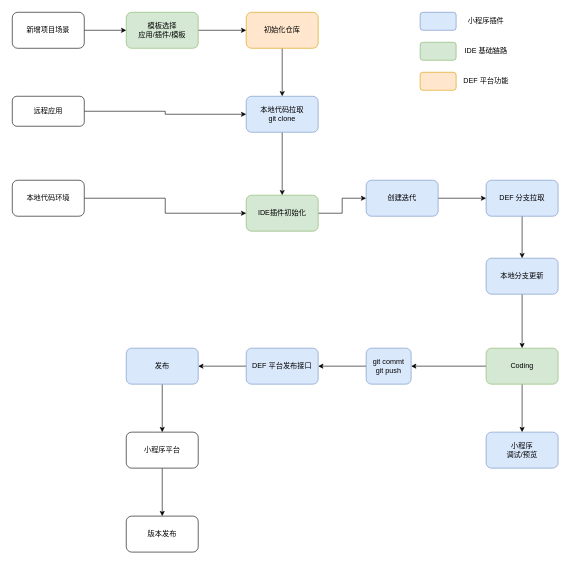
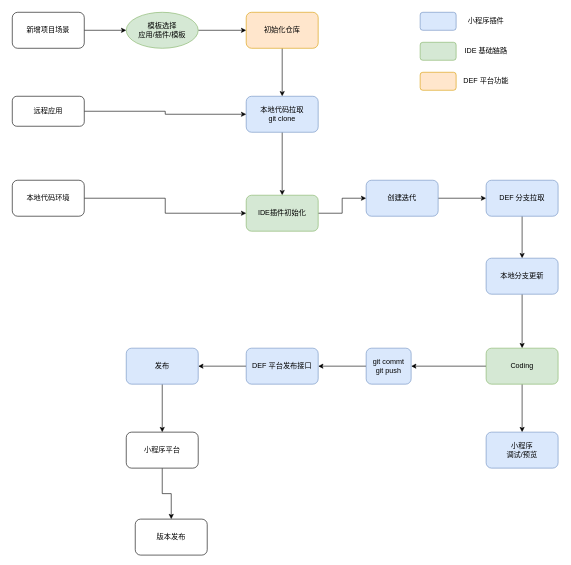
node "模板选择 应用/插件/模板": shape rounded rectangle -> ellipse
node "版本发布": moved (162, 534) -> (171, 537)
